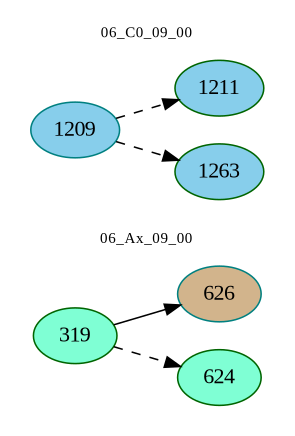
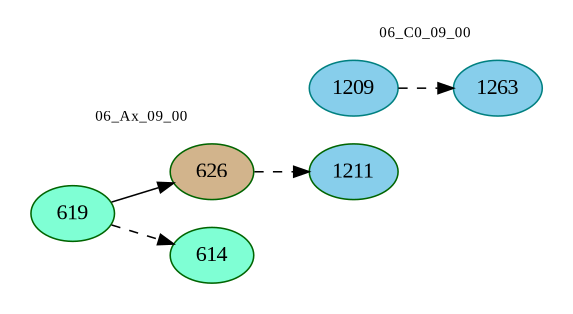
edge "1209" -> "1211": now "626" -> "1211"
node "1263": color darkgreen -> teal
node "626": color teal -> darkgreen
node "319": label "319" -> "619"
node "624": label "624" -> "614"
